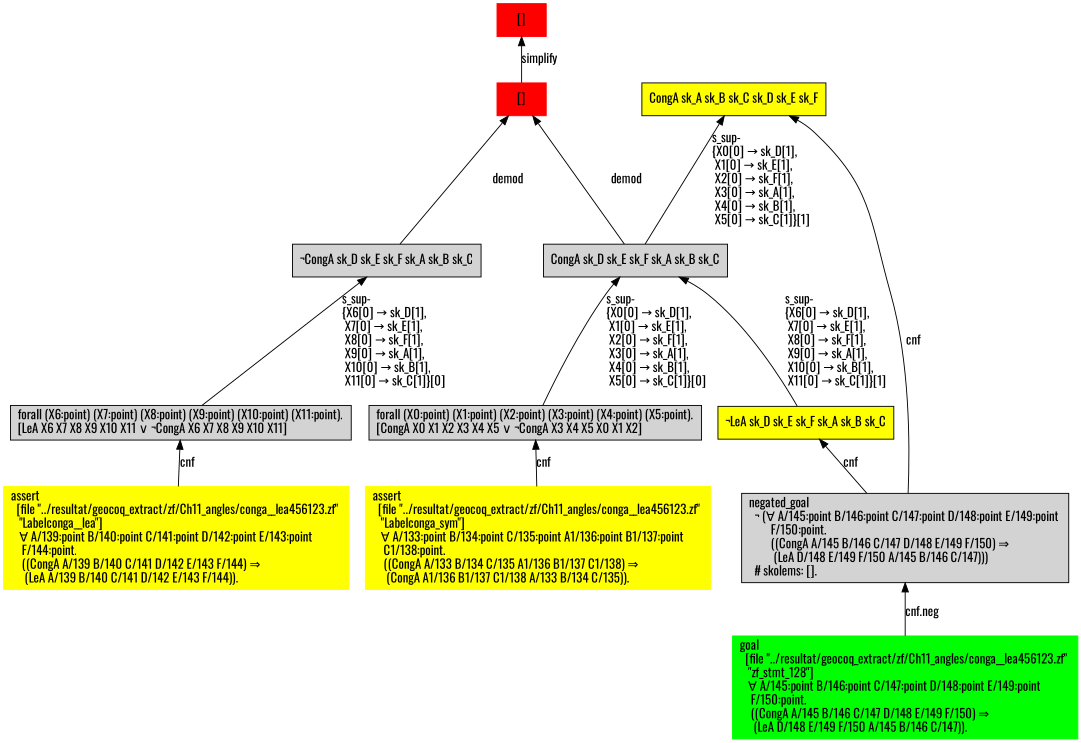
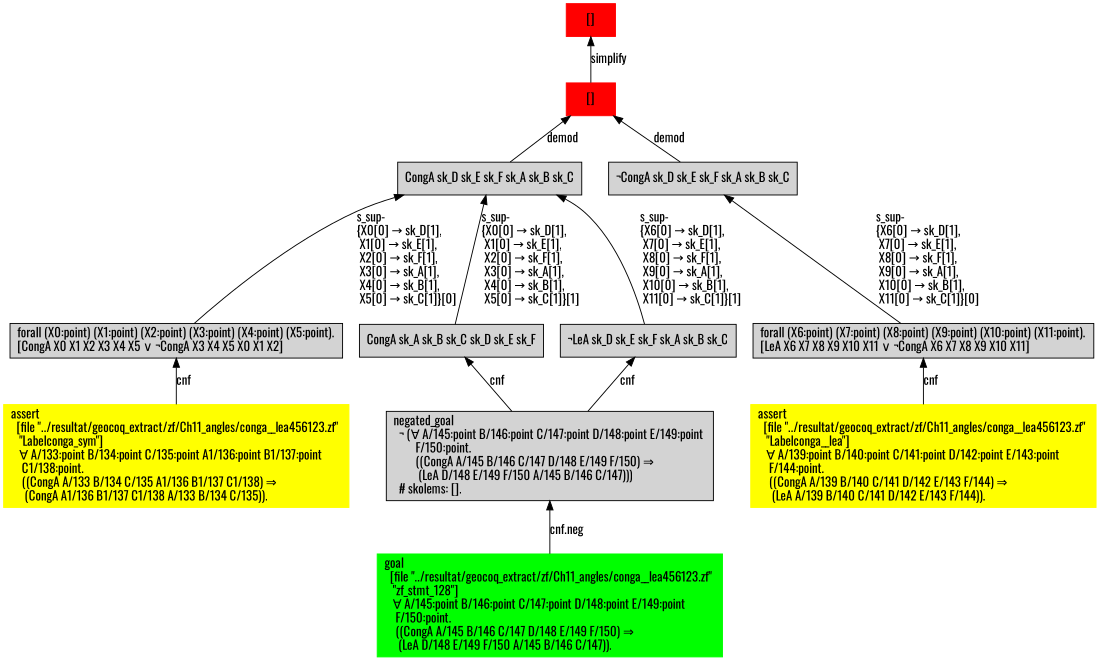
node "CongA sk_A sk_B sk_C sk_D sk_E sk_F": fillcolor yellow -> lightgrey
edge "CongA sk_D sk_E sk_F sk_A sk_B sk_C" -> "CongA sk_A sk_B sk_C sk_D sk_E sk_F": reversed
node "¬LeA sk_D sk_E sk_F sk_A sk_B sk_C": fillcolor yellow -> lightgrey
